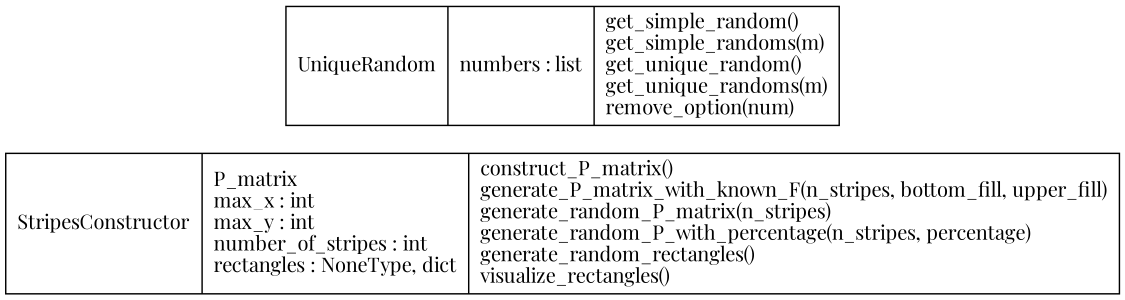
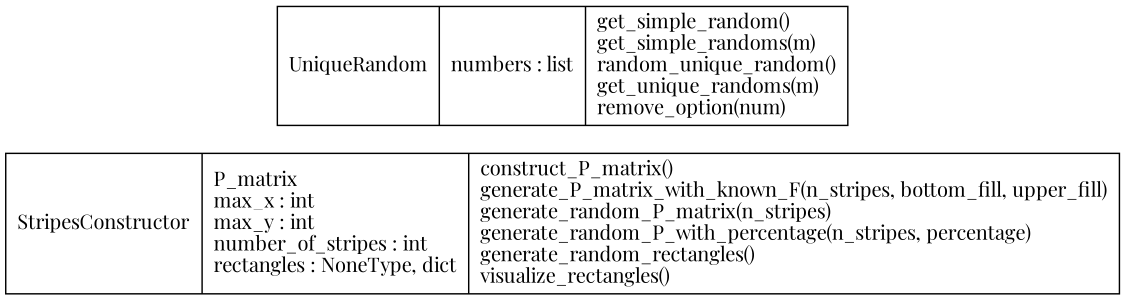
node "UniqueRandom": text "get_unique_random()" -> "random_unique_random()"
